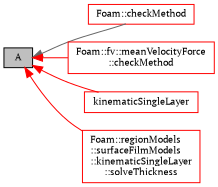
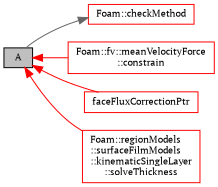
edge "Foam::checkMethod" -> "A": reversed
node "Foam::fv::meanVelocityForce ::checkMethod": label "Foam::fv::meanVelocityForce ::checkMethod" -> "Foam::fv::meanVelocityForce ::constrain"
node "kinematicSingleLayer": label "kinematicSingleLayer" -> "faceFluxCorrectionPtr"
